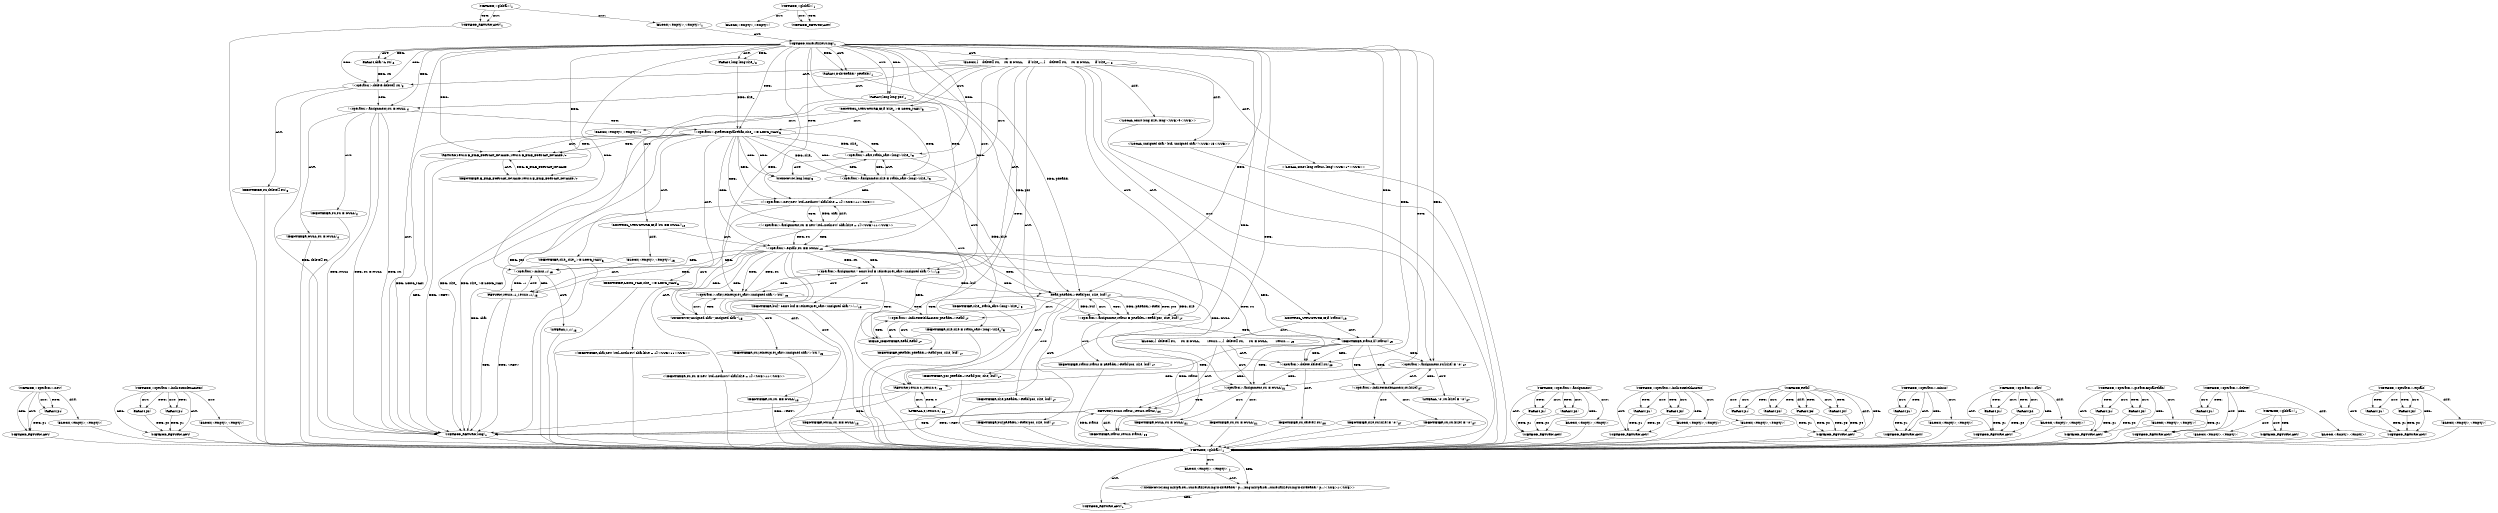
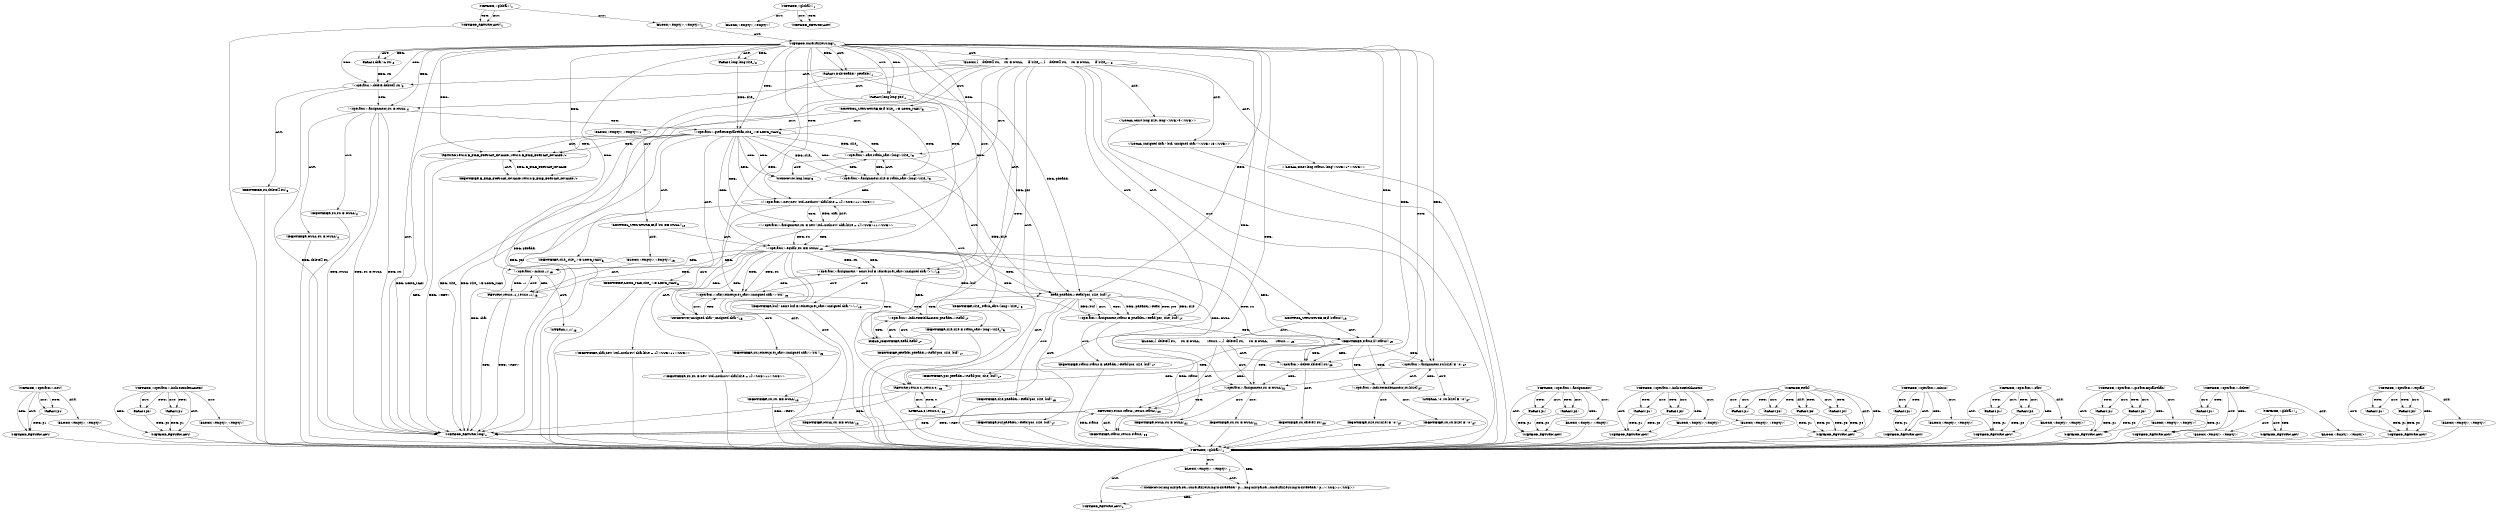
edge "(PARAM,IMkvReader* pReader)" -> "(METHOD_RETURN,long)": added, label "DDG: pReader"
edge "(Read,pReader->Read(pos, size, buf))" -> "(<operator>.indirectFieldAccess,pReader->Read)": removed, label "AST:"
node "(IDENTIFIER,size,pReader->Read(pos, size, buf))": text "17" -> "18"
